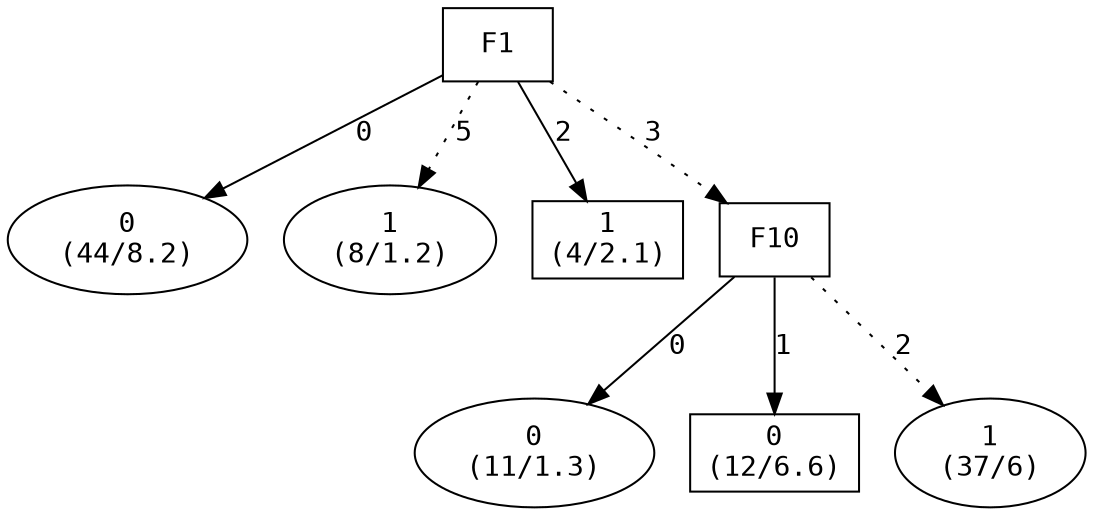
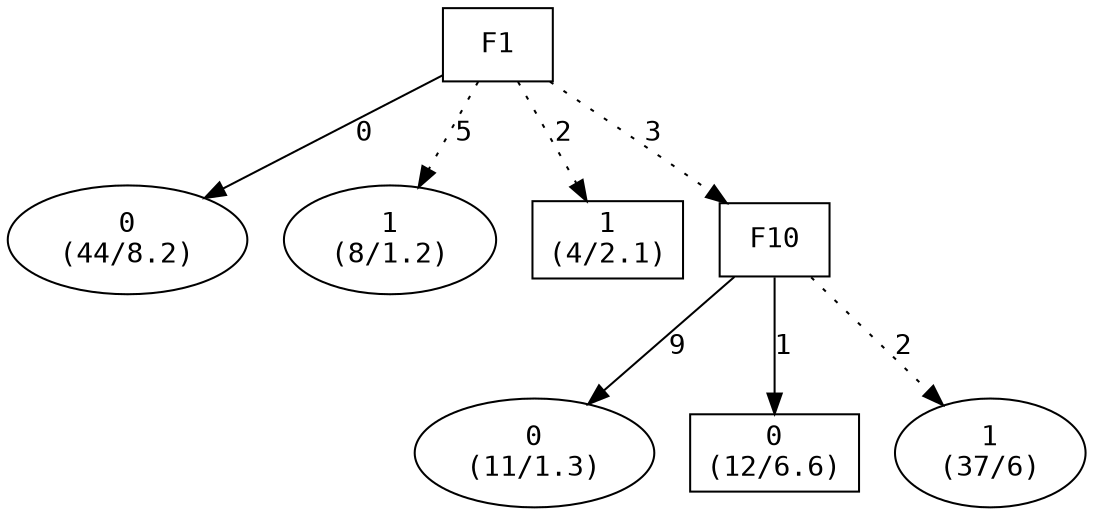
edge "F1" -> "1 (4/2.1)": style solid -> dotted
edge "F10" -> "0 (11/1.3)": label "0" -> "9"
